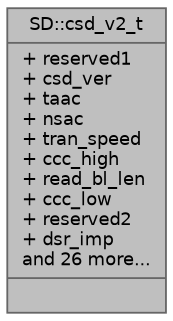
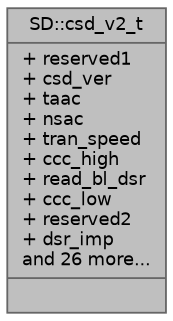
node "SD::csd_v2_t": text "+ read_bl_len" -> "+ read_bl_dsr"
